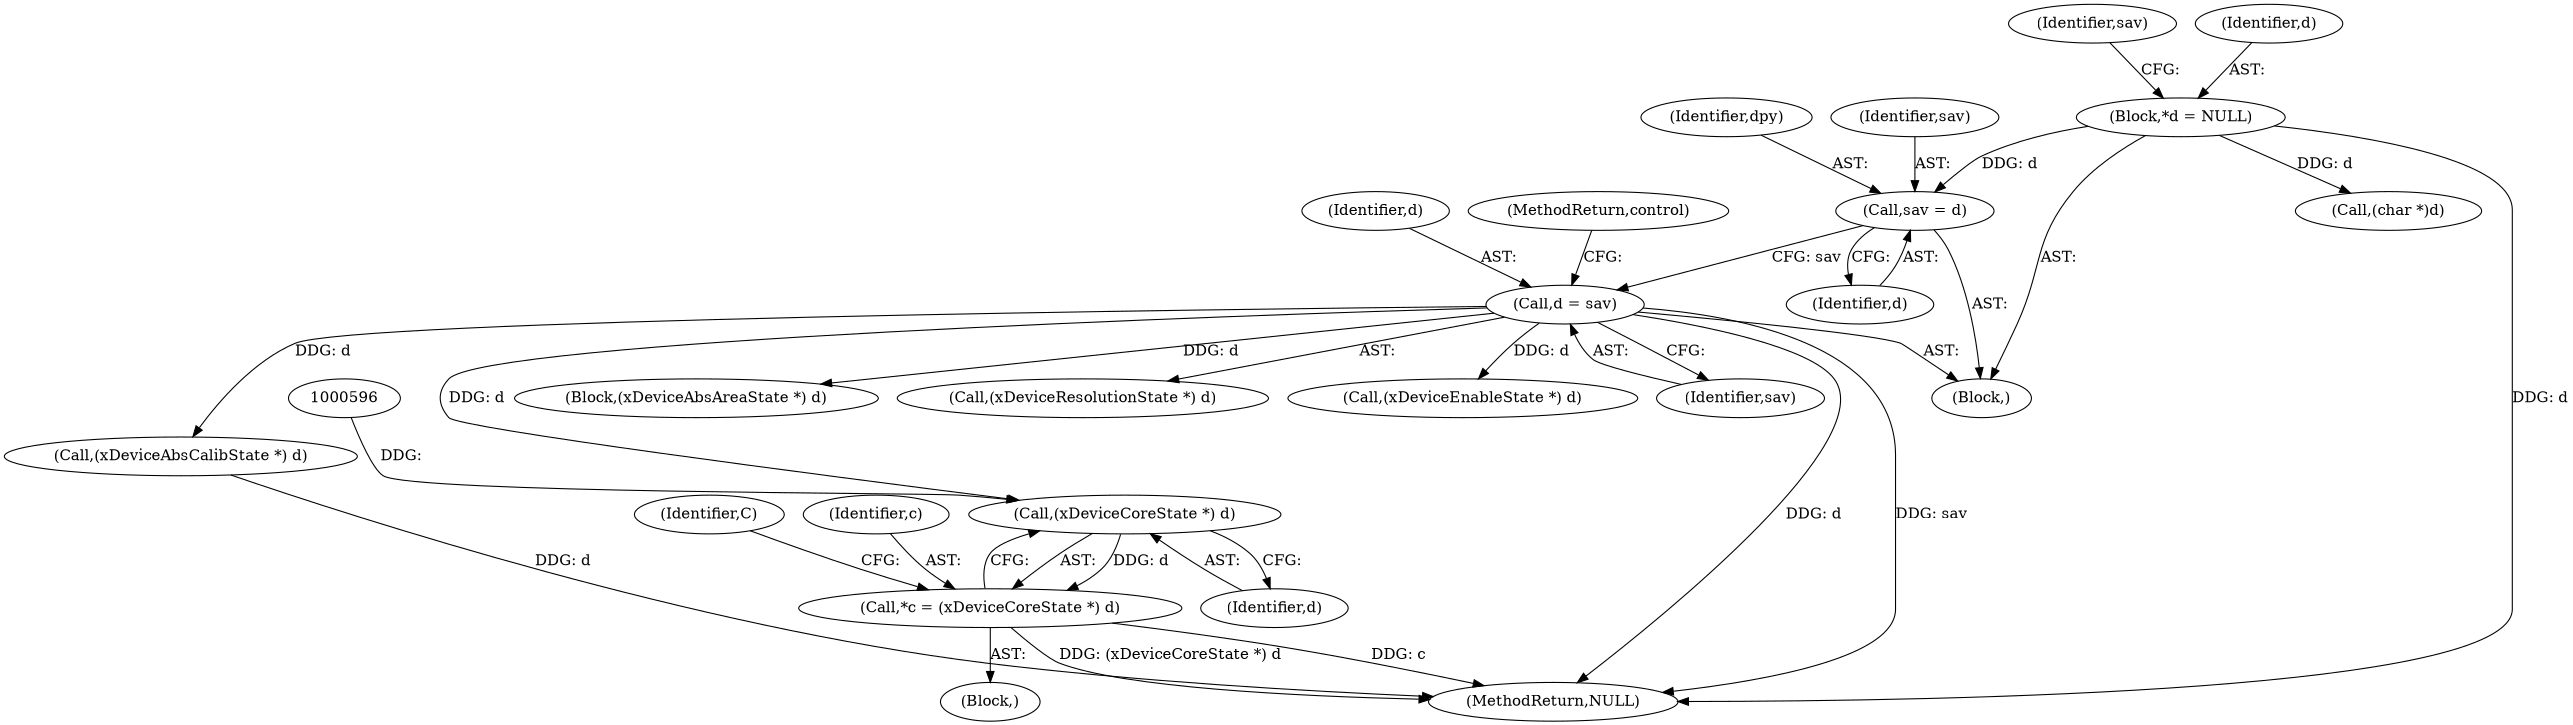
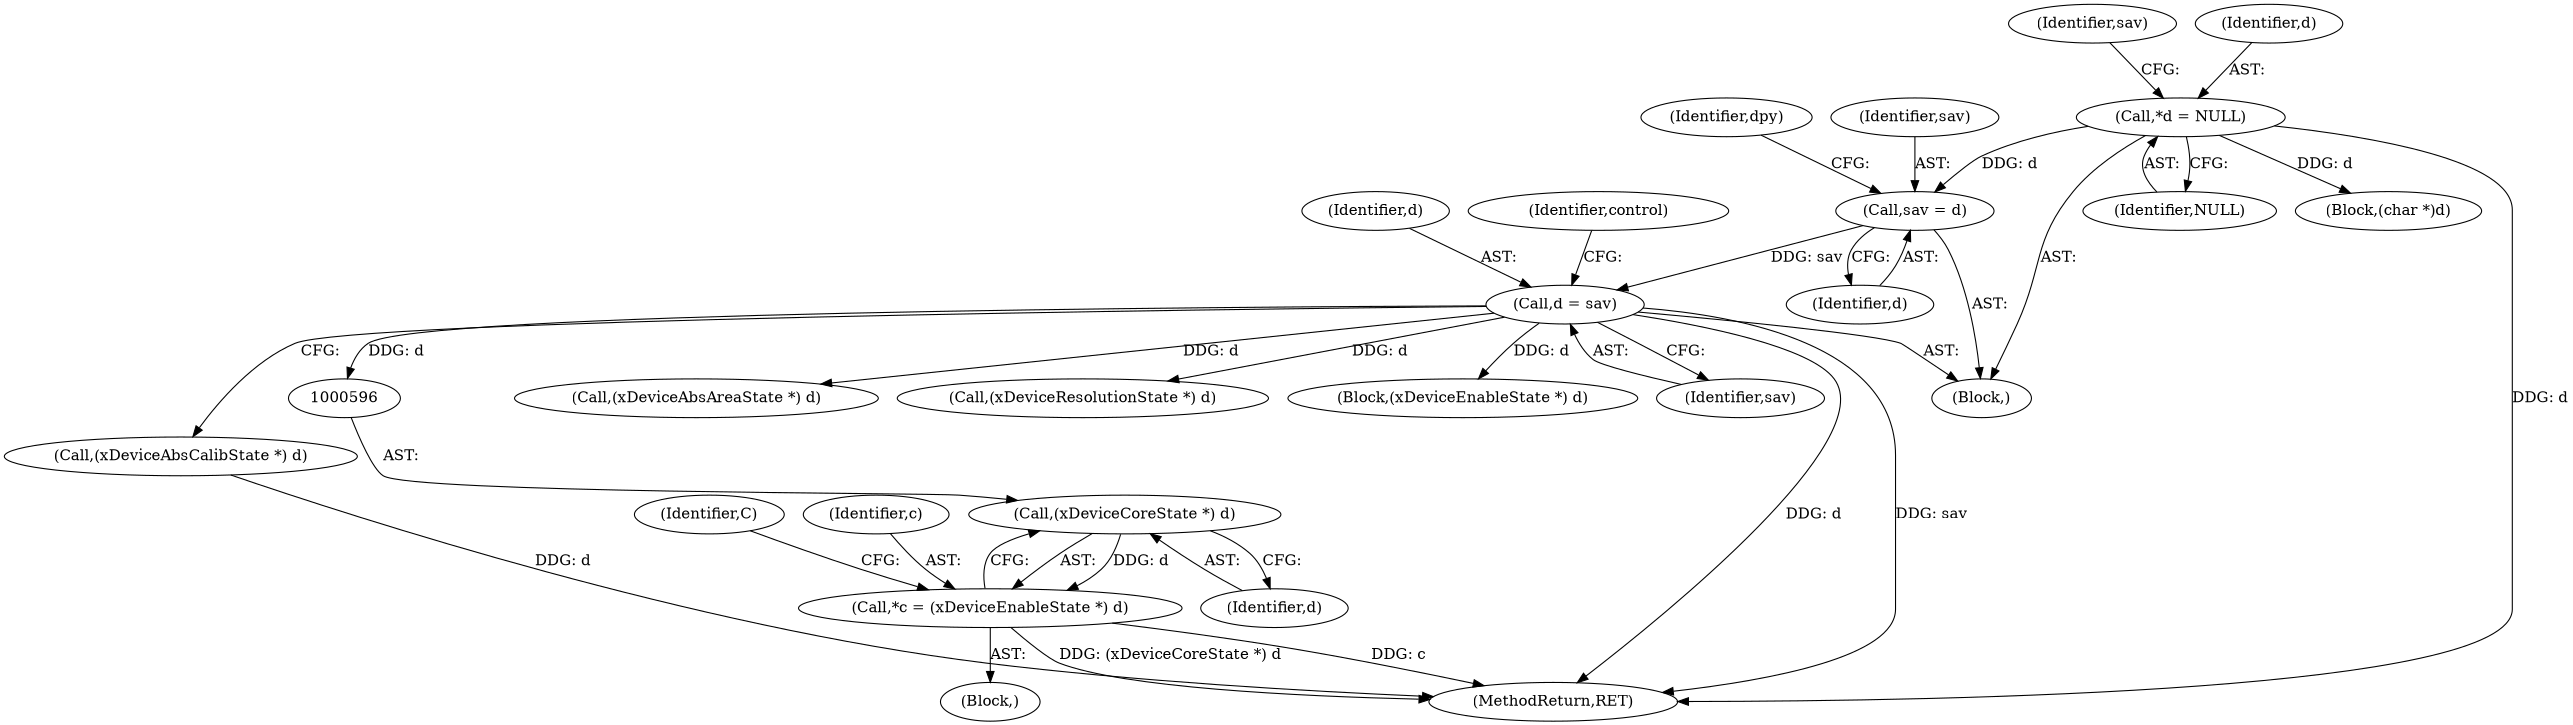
node "(Block,*d = NULL)": label "(Block,*d = NULL)" -> "(Call,*d = NULL)"
edge "(Identifier,dpy)" -> "(Call,sav = d)": label "AST: " -> "CFG: "
node "(MethodReturn,control)": label "(MethodReturn,control)" -> "(Identifier,control)"
node "(Identifier,NULL)": added
node "(Call,(char *)d)": label "(Call,(char *)d)" -> "(Block,(char *)d)"
edge "(Call,sav = d)" -> "(Call,d = sav)": label "CFG: sav" -> "DDG: sav"
edge "(Call,d = sav)" -> "(Call,(xDeviceCoreState *) d)": now "(Call,d = sav)" -> "1000596"
edge "(Call,d = sav)" -> "(Call,(xDeviceAbsCalibState *) d)": label "DDG: d" -> "CFG: "
edge "(Call,d = sav)" -> "(Call,(xDeviceResolutionState *) d)": label "AST: " -> "DDG: d"
node "(Block,(xDeviceAbsAreaState *) d)": label "(Block,(xDeviceAbsAreaState *) d)" -> "(Call,(xDeviceAbsAreaState *) d)"
node "(Call,(xDeviceEnableState *) d)": label "(Call,(xDeviceEnableState *) d)" -> "(Block,(xDeviceEnableState *) d)"
edge "1000596" -> "(Call,(xDeviceCoreState *) d)": label "DDG: " -> "AST: "
node "(Call,*c = (xDeviceCoreState *) d)": label "(Call,*c = (xDeviceCoreState *) d)" -> "(Call,*c = (xDeviceEnableState *) d)"
node "(MethodReturn,NULL)": label "(MethodReturn,NULL)" -> "(MethodReturn,RET)"
